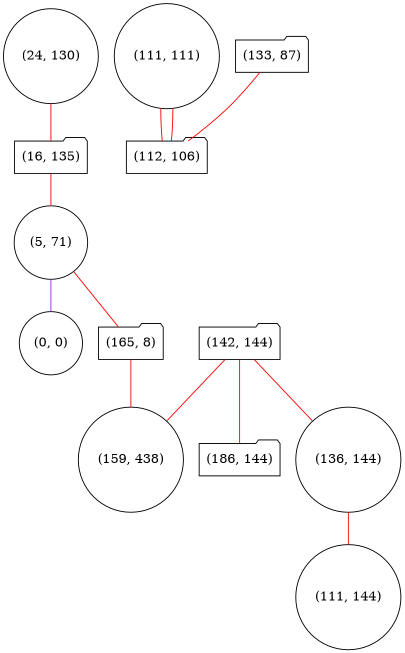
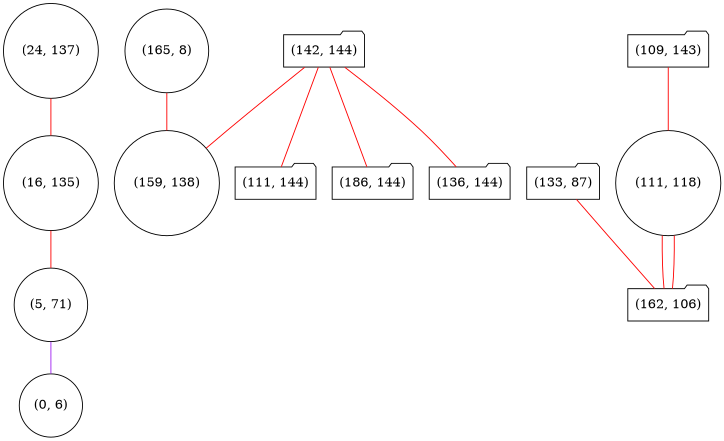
node "(109, 143)": added
node "(24, 130)": label "(24, 130)" -> "(24, 137)"
node "(111, 111)": label "(111, 111)" -> "(111, 118)"
node "(16, 135)": shape folder -> circle
node "(112, 106)": label "(112, 106)" -> "(162, 106)"
edge "(5, 71)" -- "(165, 8)": removed
node "(0, 0)": label "(0, 0)" -> "(0, 6)"
node "(165, 8)": shape folder -> circle
node "(159, 438)": label "(159, 438)" -> "(159, 138)"
node "(136, 144)": shape circle -> folder
edge "(136, 144)" -- "(111, 144)": now "(142, 144)" -- "(111, 144)"
node "(111, 144)": shape circle -> folder
